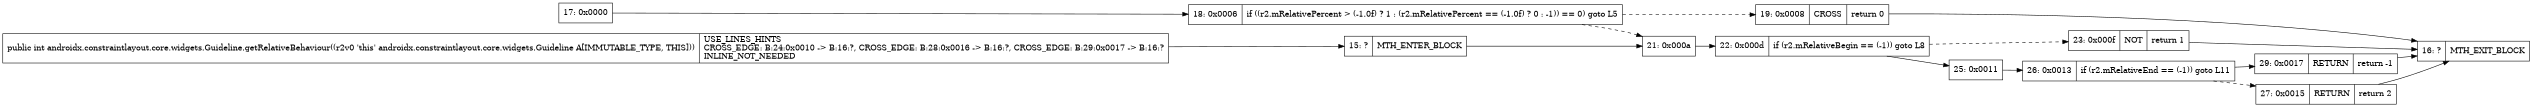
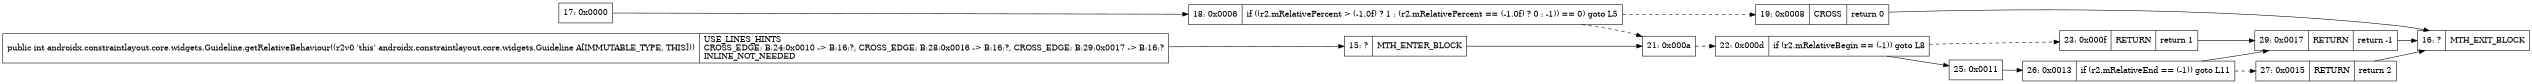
node "23: 0x000f": text "NOT" -> "RETURN"
edge "21: 0x000a" -> "22: 0x000d": style solid -> dashed
edge "23: 0x000f" -> "16: ?": now "23: 0x000f" -> "29: 0x0017"
